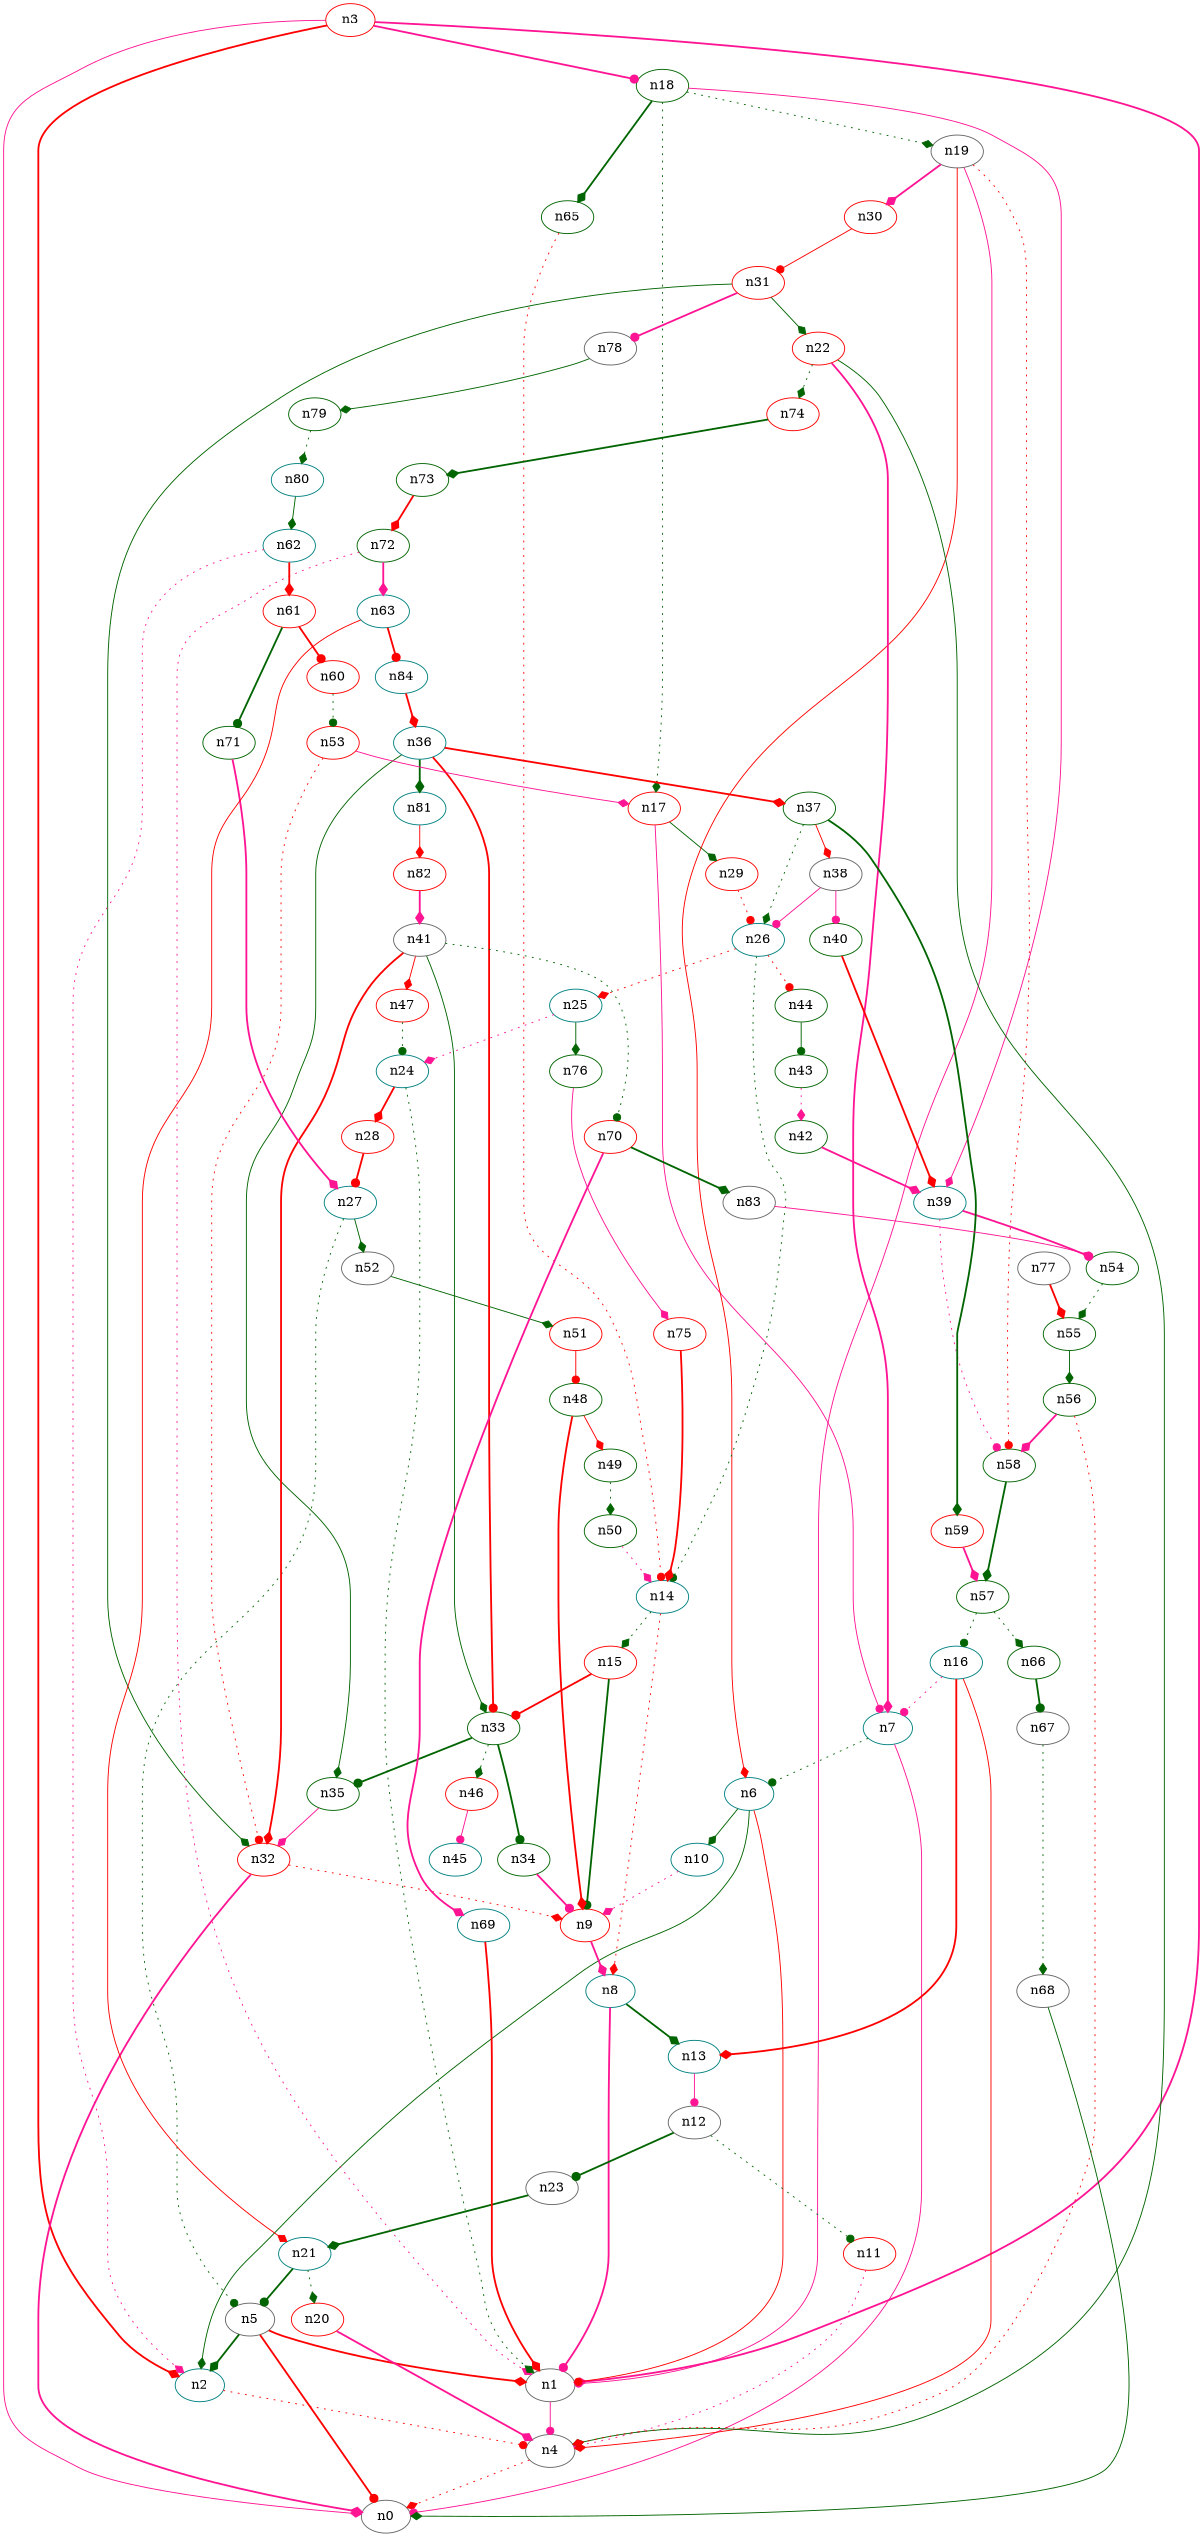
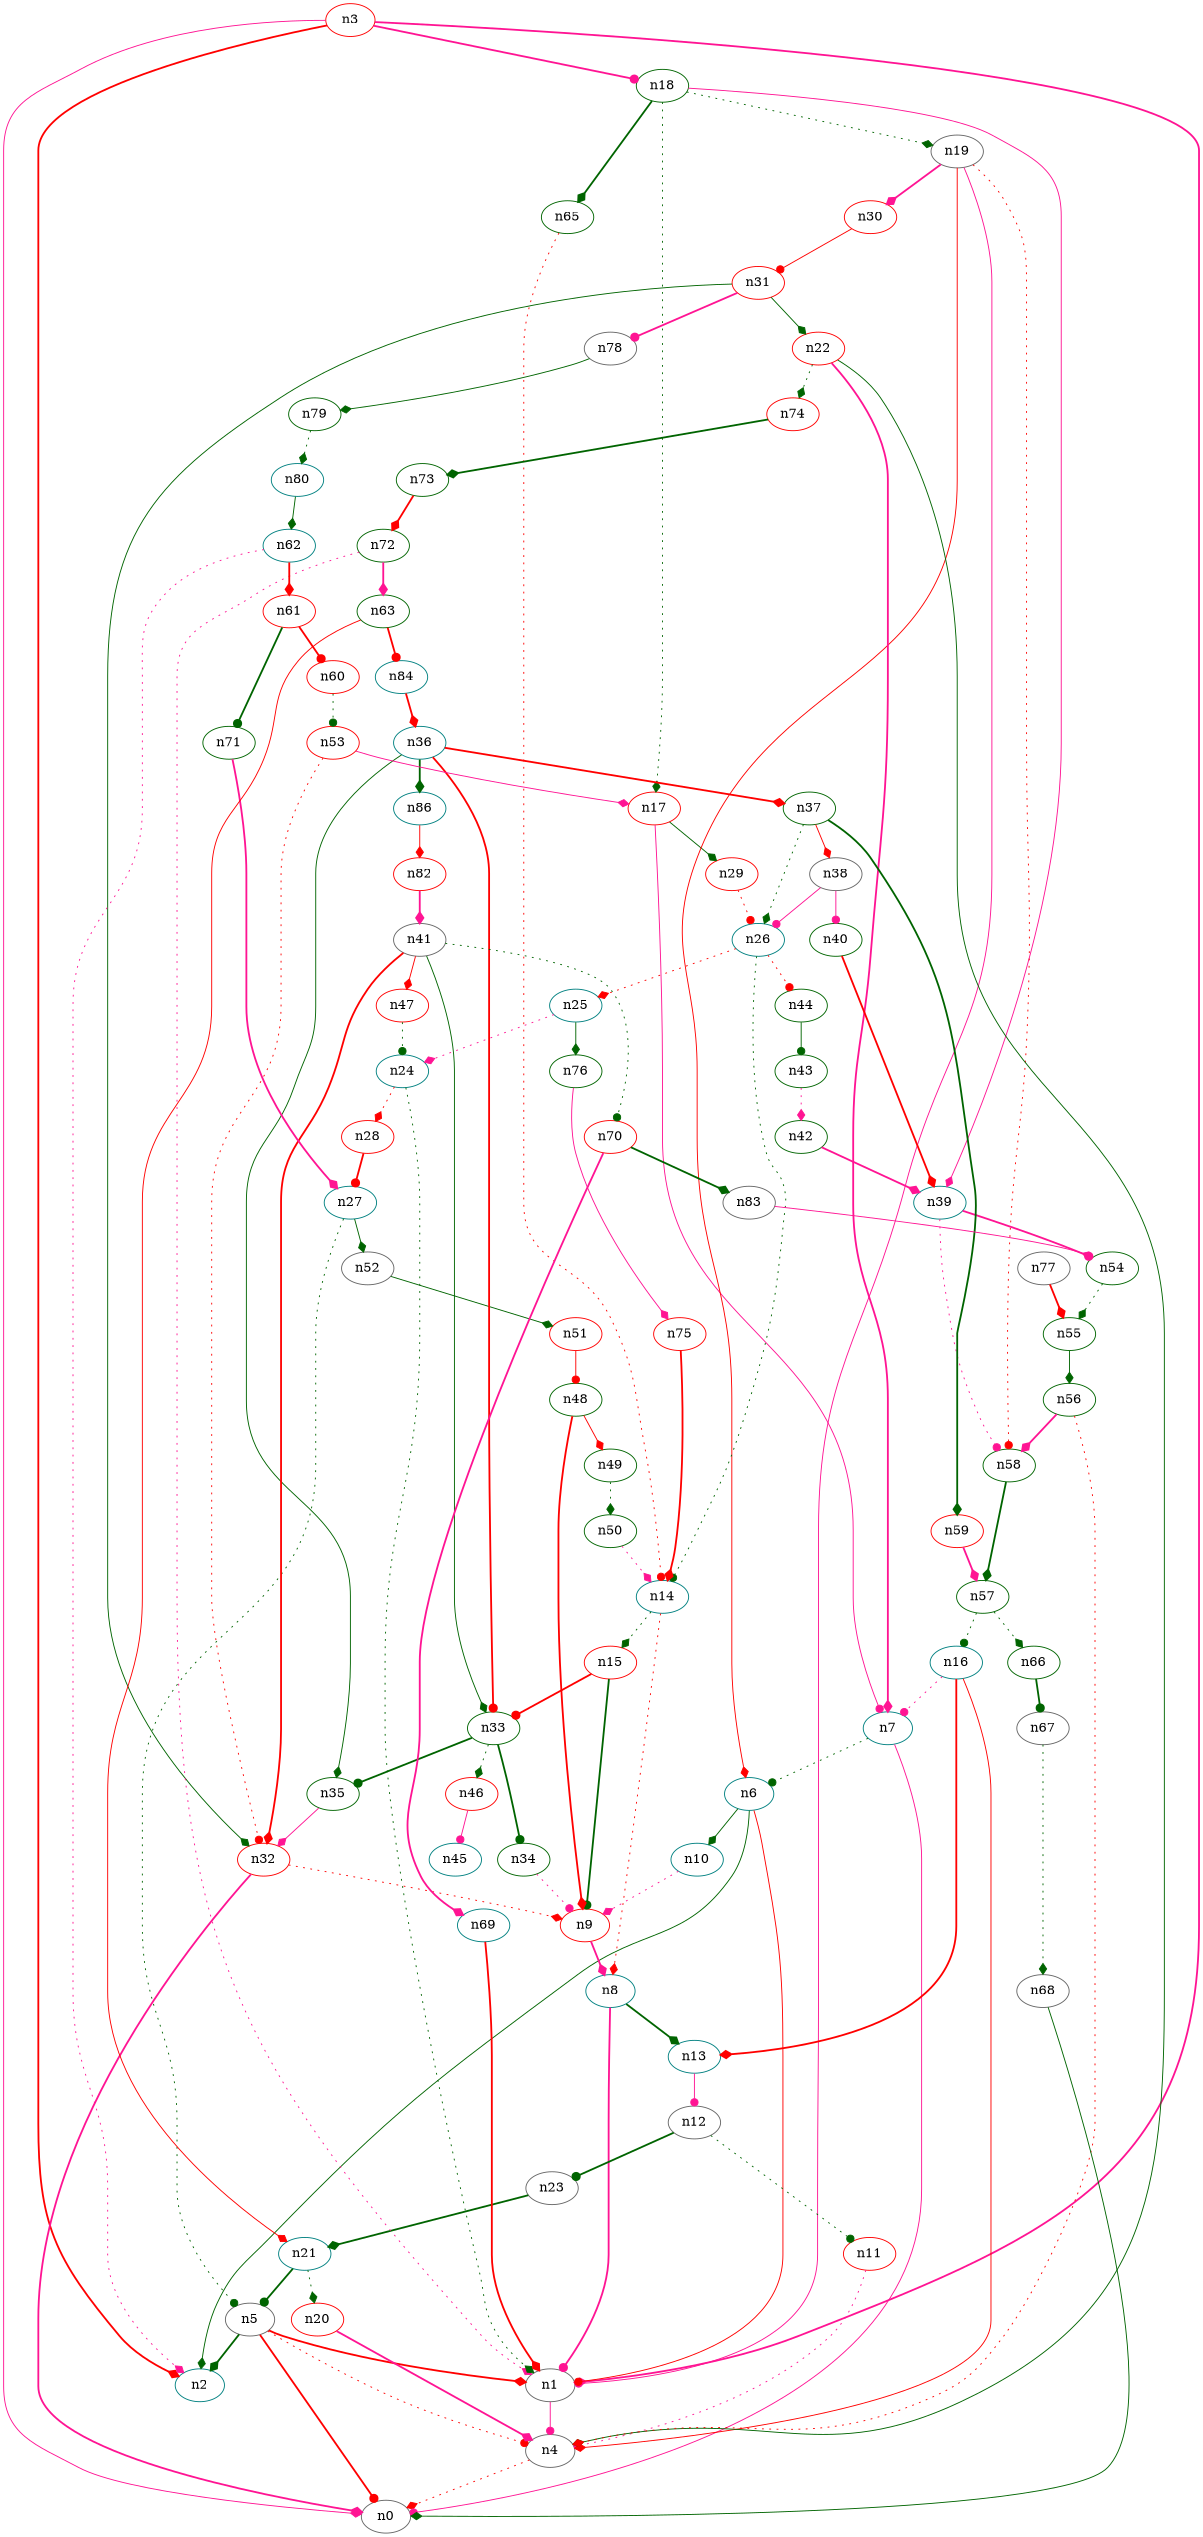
node "n63": color teal -> darkgreen
node "n81": label "n81" -> "n86"
edge "n24" -> "n28": style bold -> dotted
edge "n34" -> "n9": style bold -> dotted
edge "n2" -> "n4": now "n5" -> "n4"
